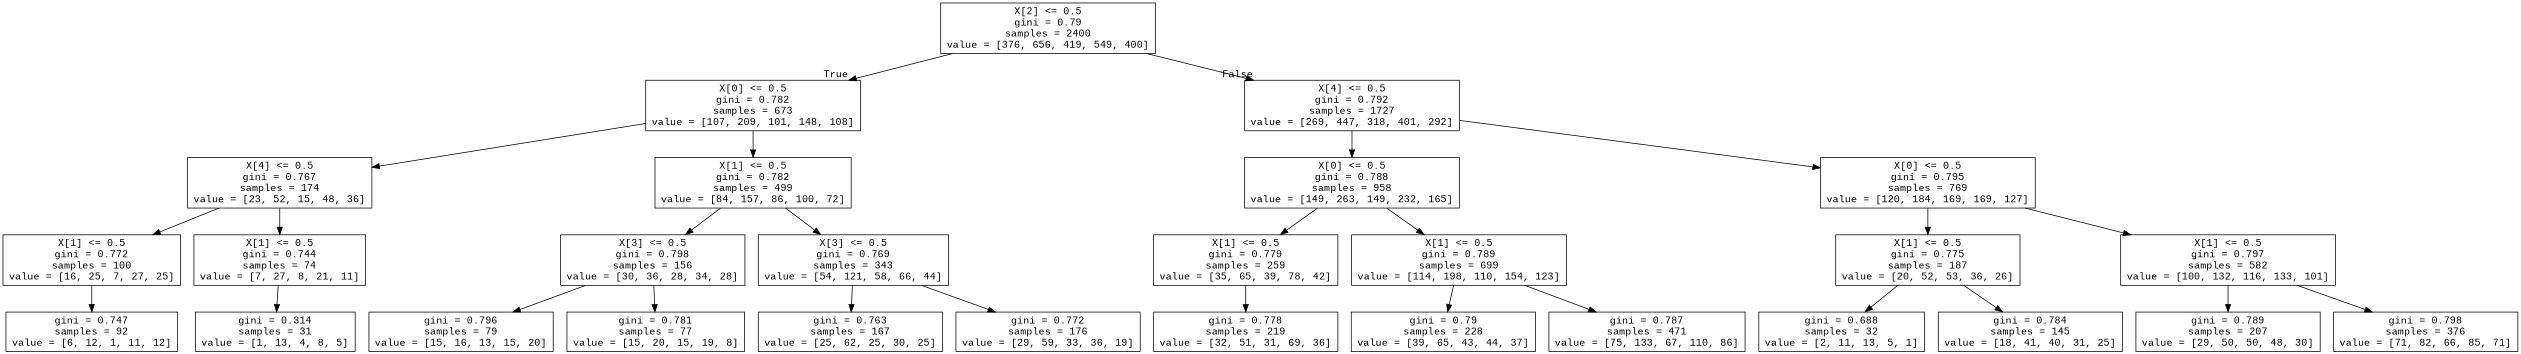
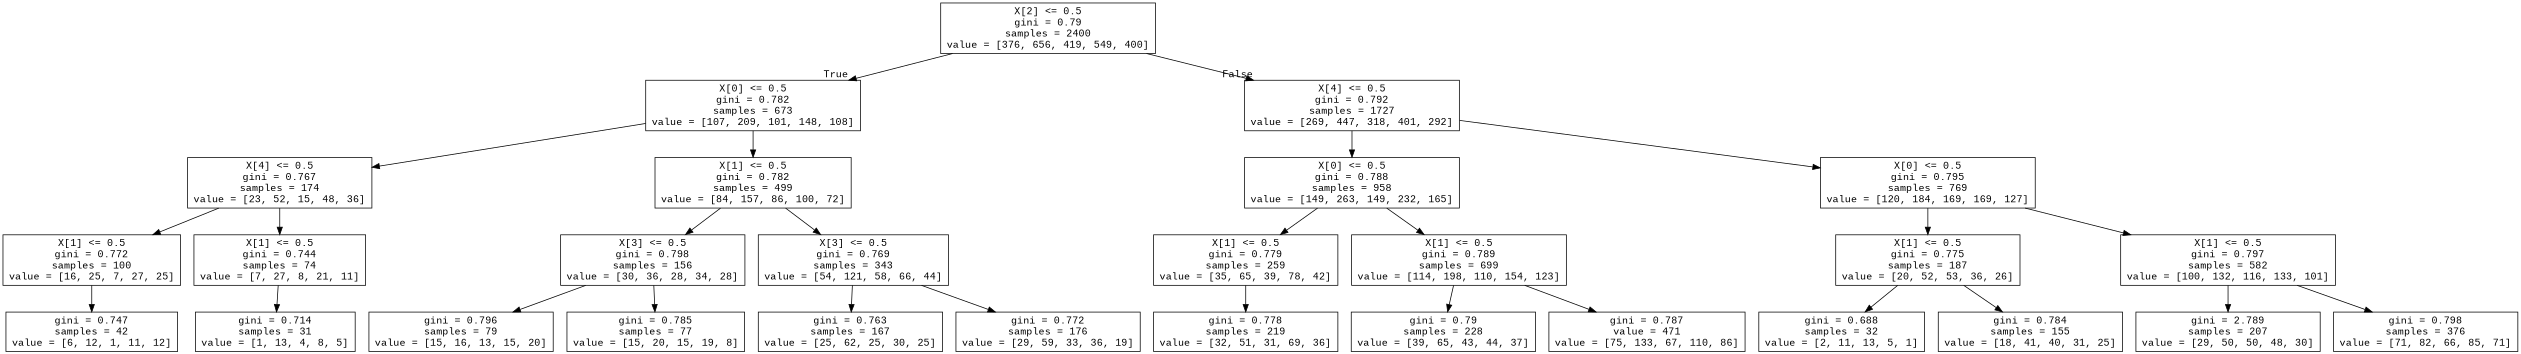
node "gini = 0.747 samples = 92 value = [6, 12, 1, 11, 12]": label "gini = 0.747 samples = 92 value = [6, 12, 1, 11, 12]" -> "gini = 0.747 samples = 42 value = [6, 12, 1, 11, 12]"
node "gini = 0.314 samples = 31 value = [1, 13, 4, 8, 5]": label "gini = 0.314 samples = 31 value = [1, 13, 4, 8, 5]" -> "gini = 0.714 samples = 31 value = [1, 13, 4, 8, 5]"
node "gini = 0.781 samples = 77 value = [15, 20, 15, 19, 8]": label "gini = 0.781 samples = 77 value = [15, 20, 15, 19, 8]" -> "gini = 0.785 samples = 77 value = [15, 20, 15, 19, 8]"
node "gini = 0.787 samples = 471 value = [75, 133, 67, 110, 86]": label "gini = 0.787 samples = 471 value = [75, 133, 67, 110, 86]" -> "gini = 0.787 value = 471 value = [75, 133, 67, 110, 86]"
node "gini = 0.784 samples = 145 value = [18, 41, 40, 31, 25]": label "gini = 0.784 samples = 145 value = [18, 41, 40, 31, 25]" -> "gini = 0.784 samples = 155 value = [18, 41, 40, 31, 25]"
node "gini = 0.789 samples = 207 value = [29, 50, 50, 48, 30]": label "gini = 0.789 samples = 207 value = [29, 50, 50, 48, 30]" -> "gini = 2.789 samples = 207 value = [29, 50, 50, 48, 30]"
